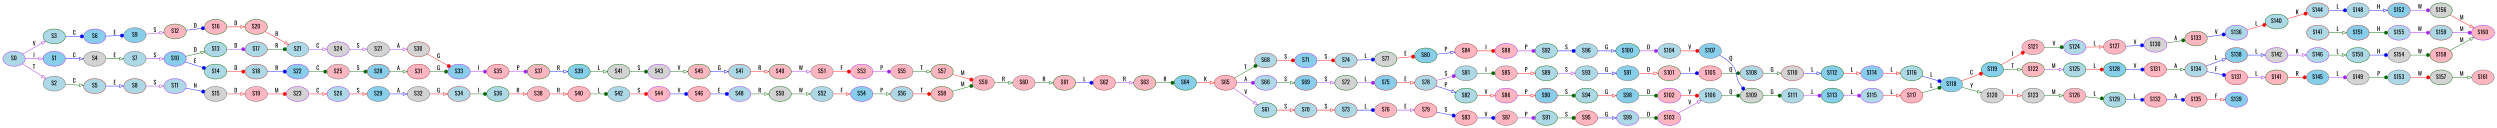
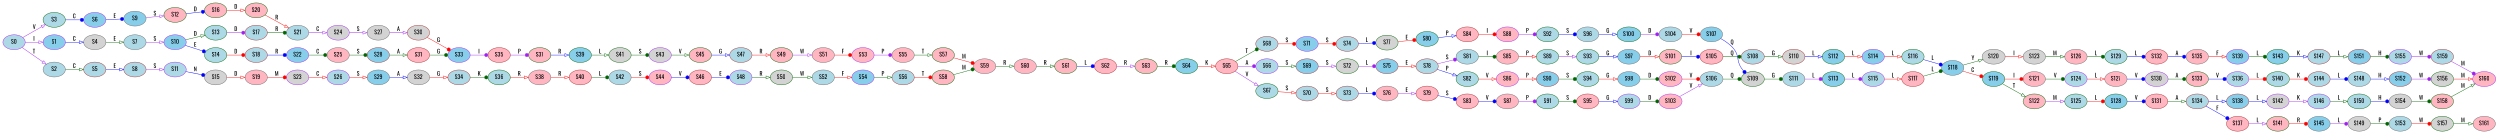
node "S143": added
node "S93": color gray40 -> darkgreen
edge "S34" -> "S36": label "I" -> "K"
